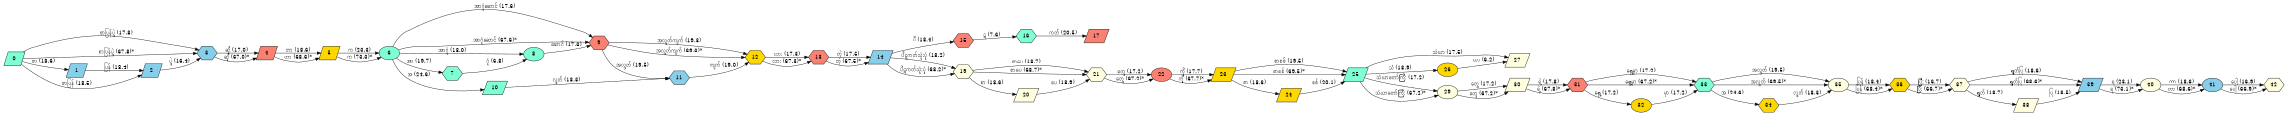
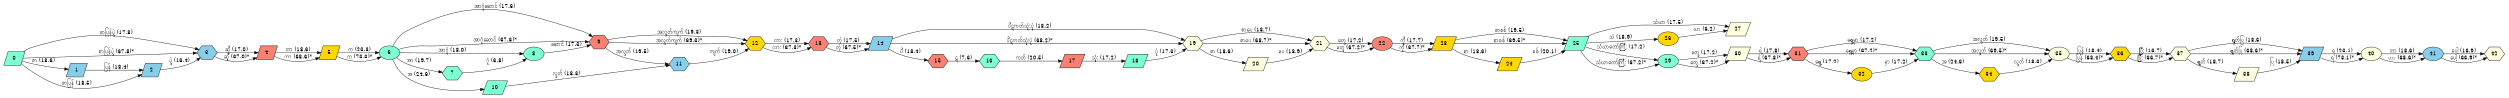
node "18": added
node "29": fillcolor lightyellow -> aquamarine
